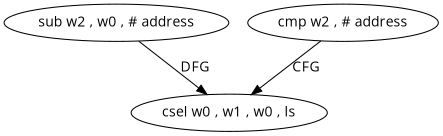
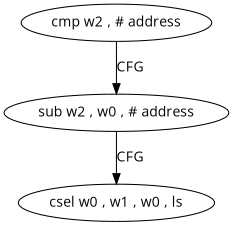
edge "cmp w2 , # address" -> "csel w0 , w1 , w0 , ls": now "cmp w2 , # address" -> "sub w2 , w0 , # address"
edge "sub w2 , w0 , # address" -> "csel w0 , w1 , w0 , ls": label "DFG" -> "CFG"
